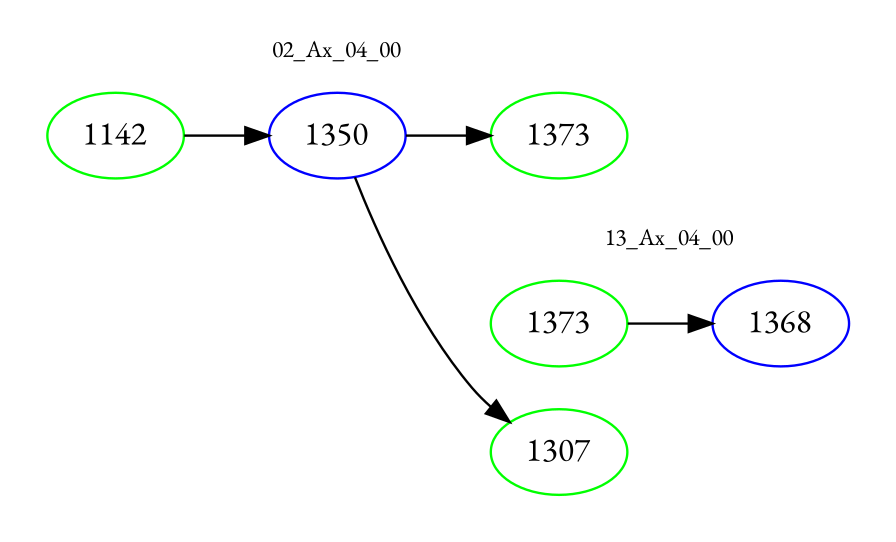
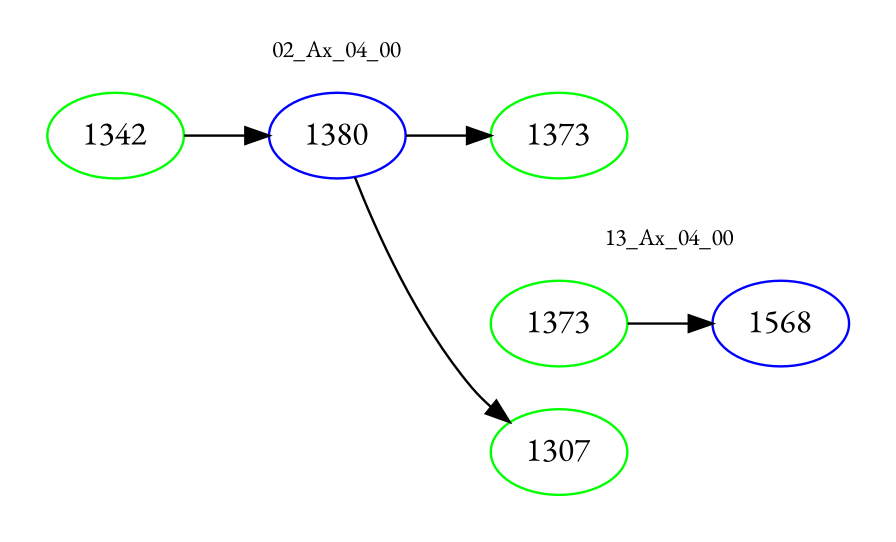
node "1142": label "1142" -> "1342"
node "1350": label "1350" -> "1380"
node "1368": label "1368" -> "1568"
